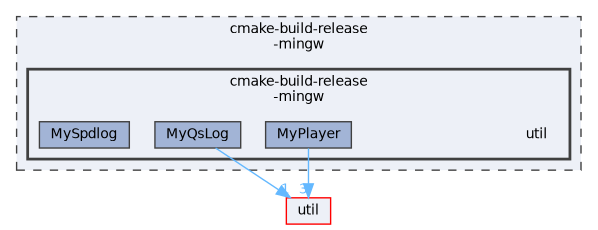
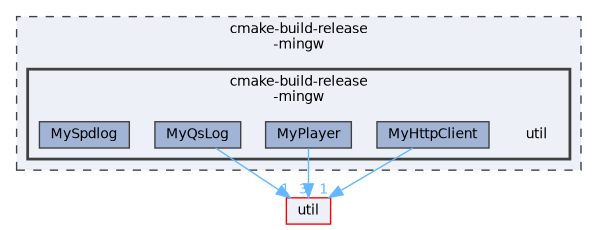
node "MyHttpClient": added
